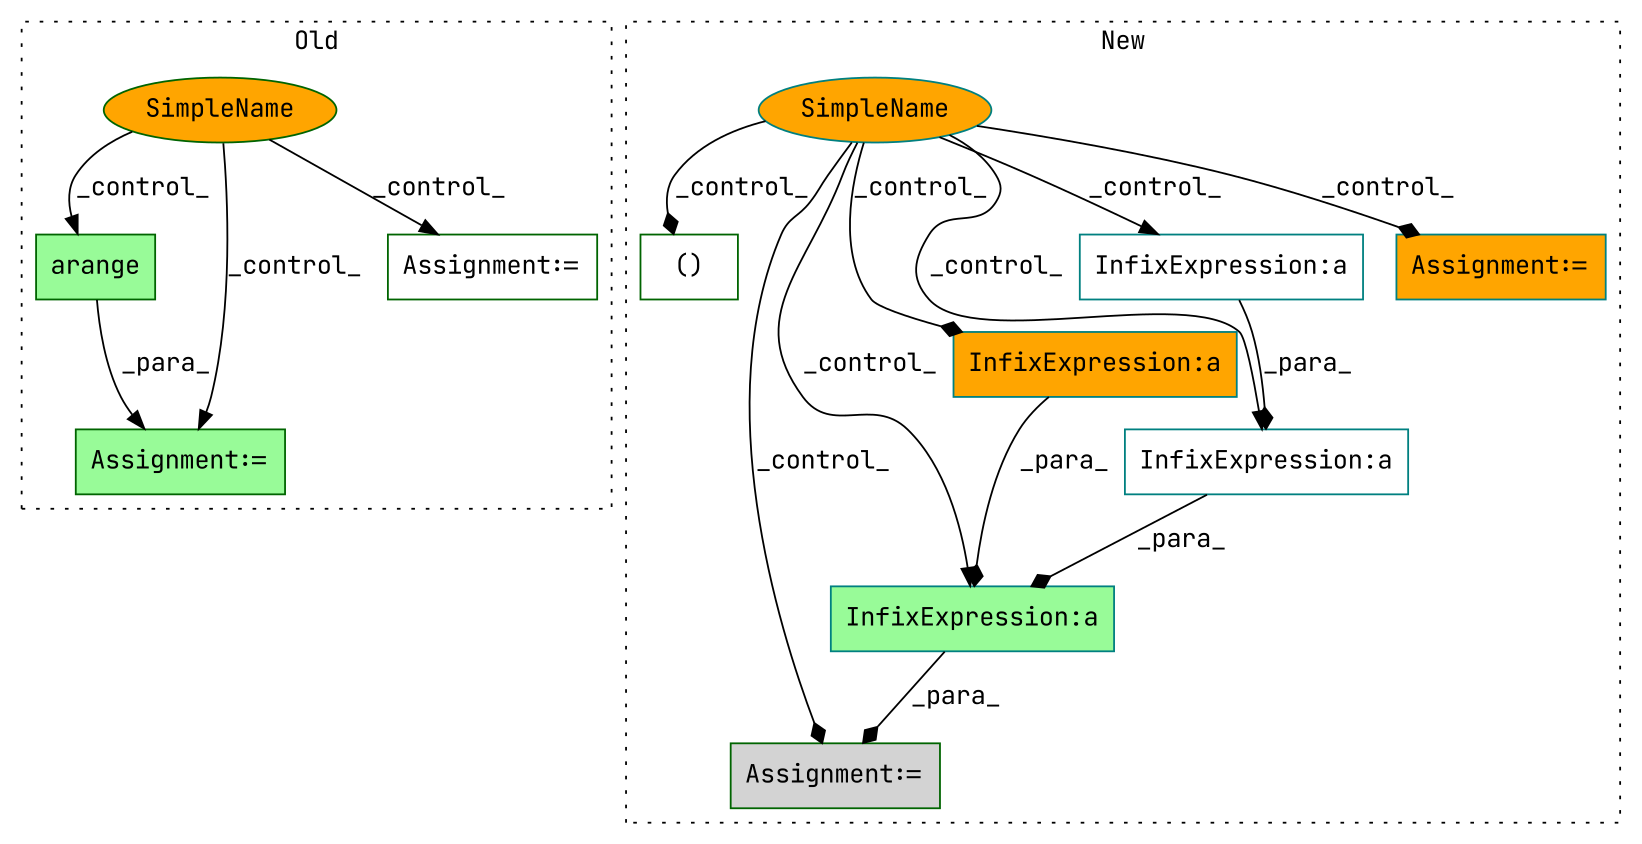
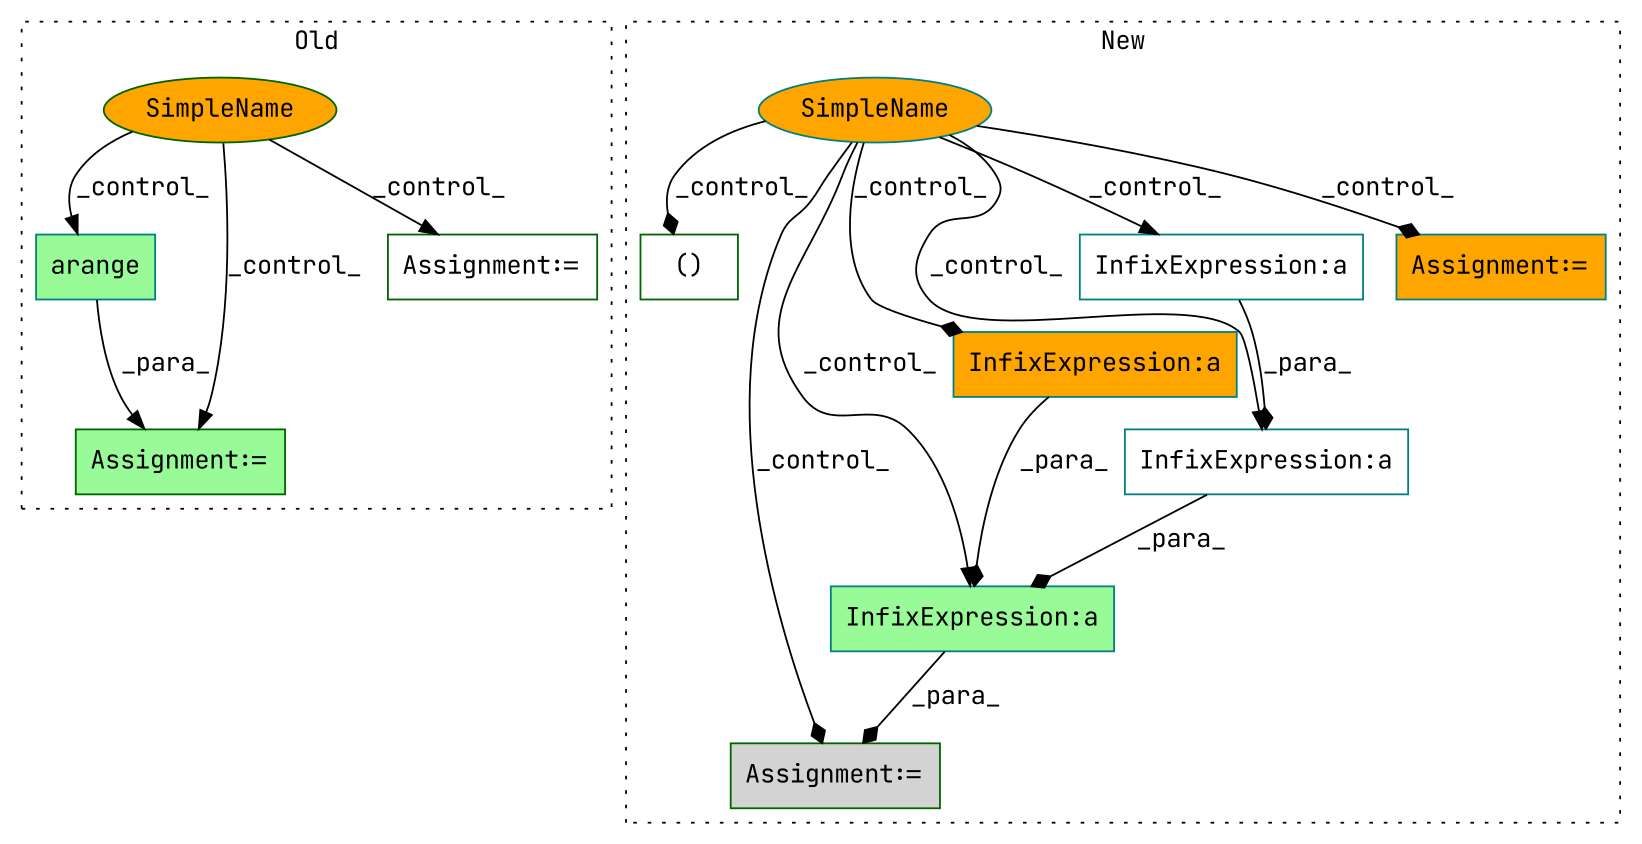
node "arange": color darkgreen -> teal
